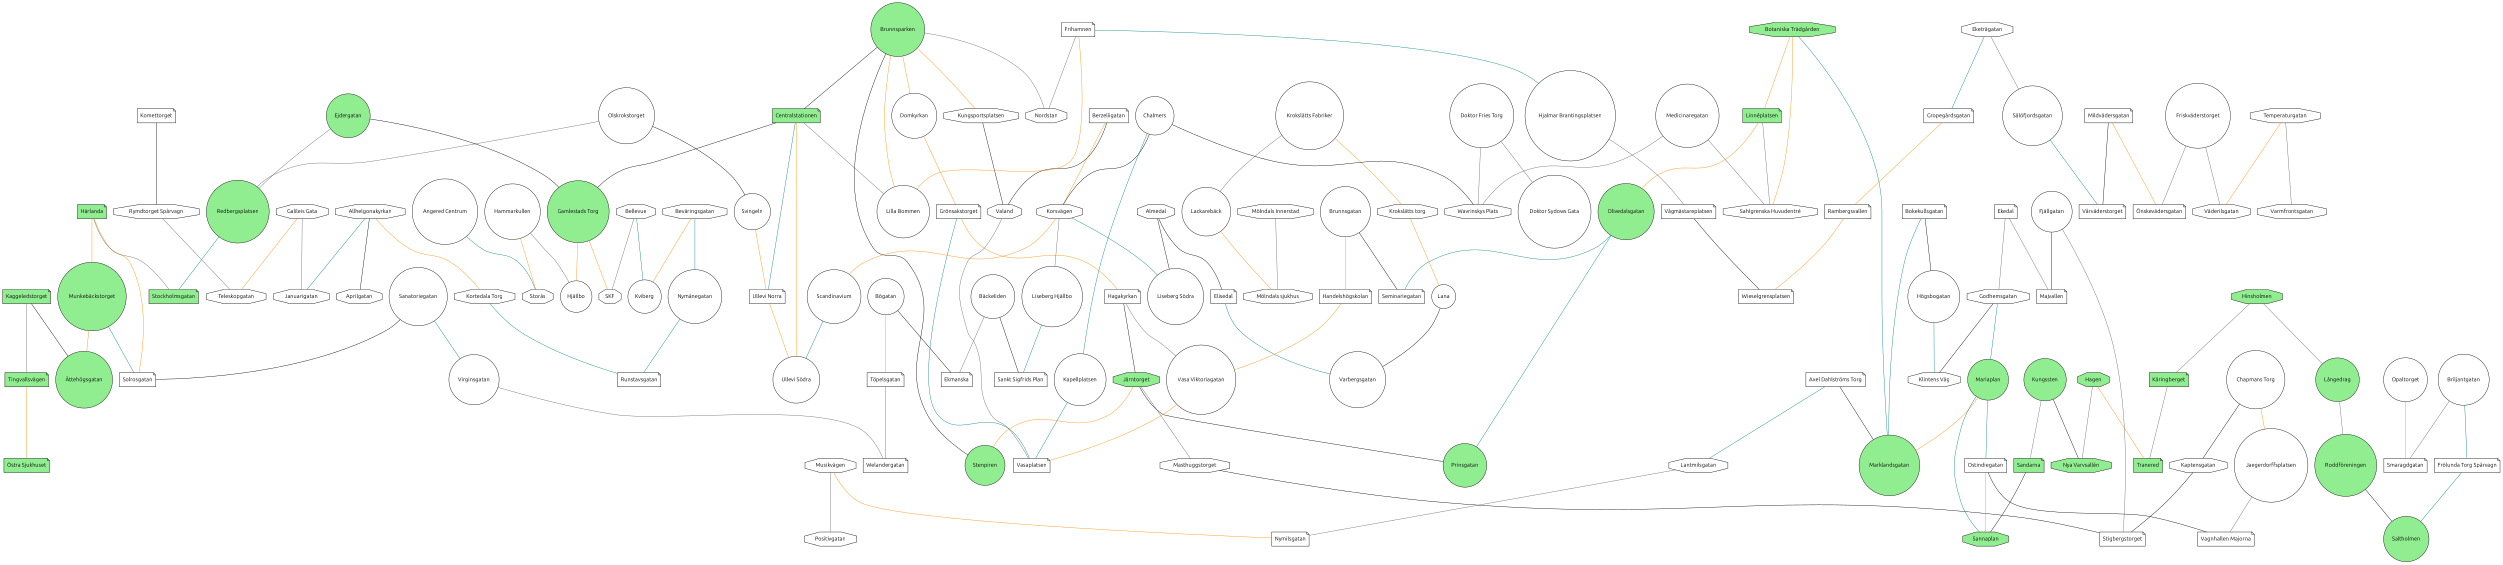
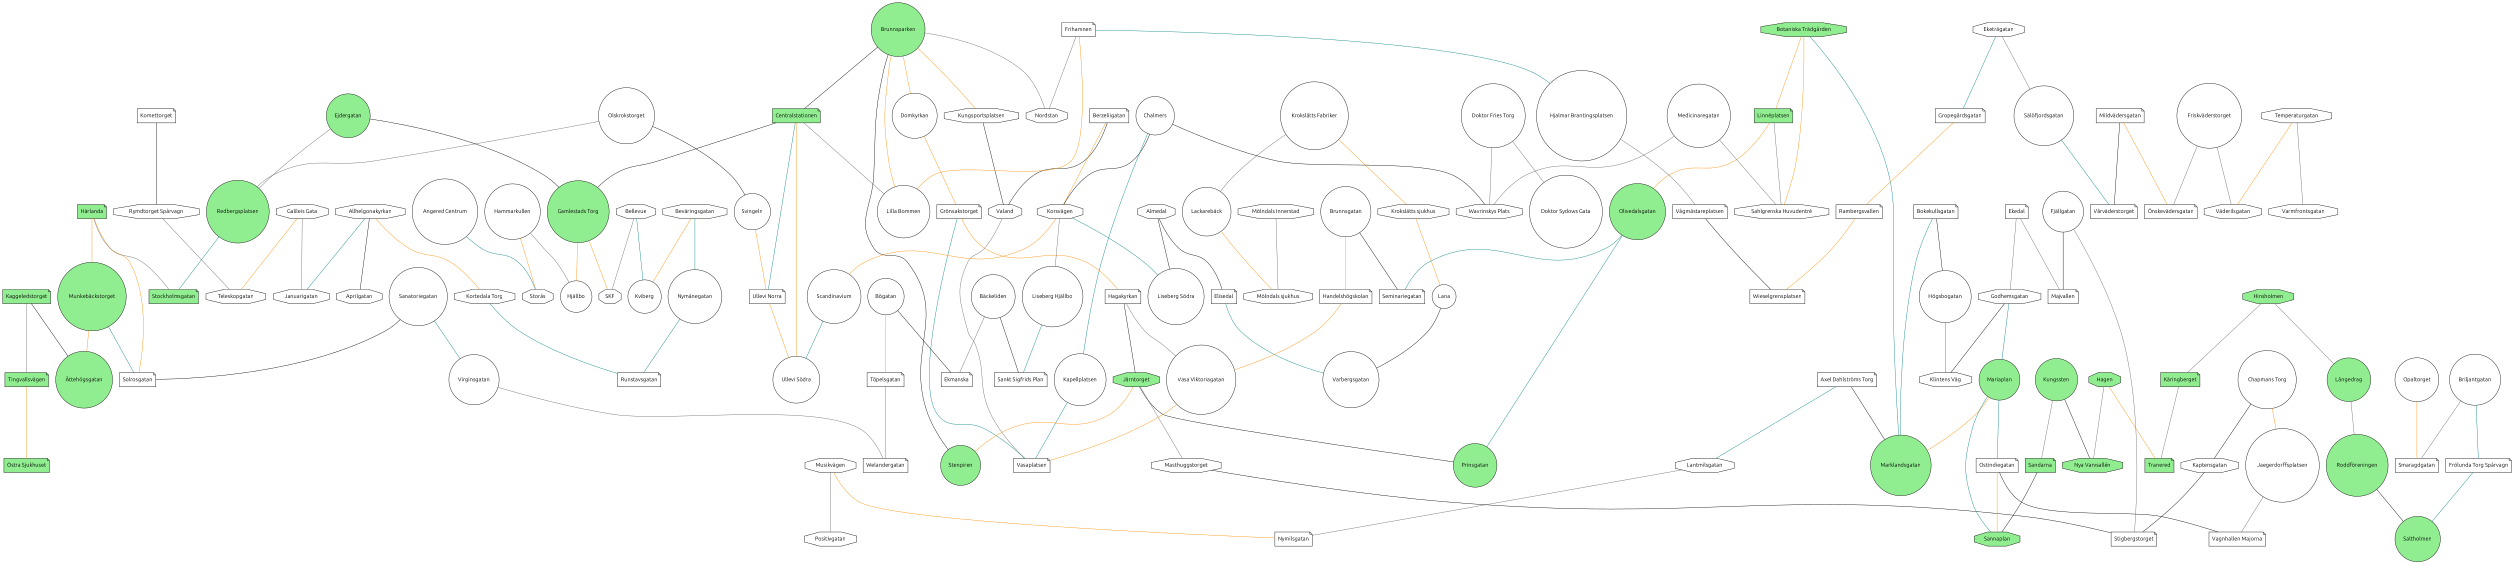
node "Krokslätts torg": label "Krokslätts torg" -> "Krokslätts sjukhus"
